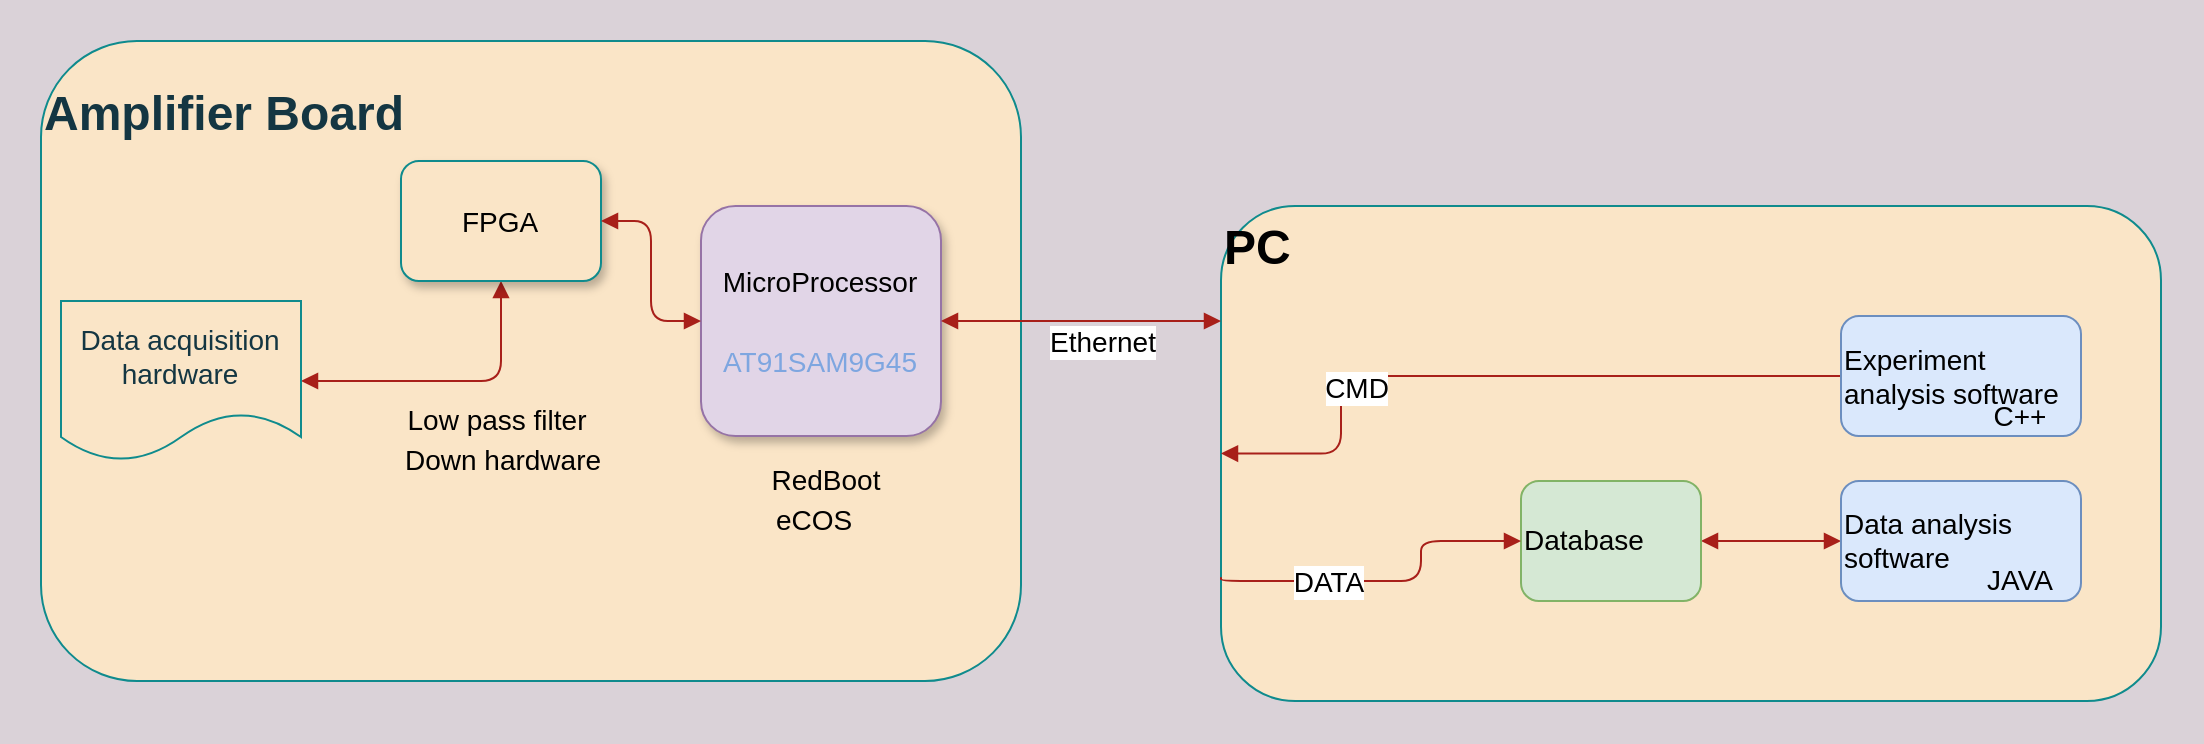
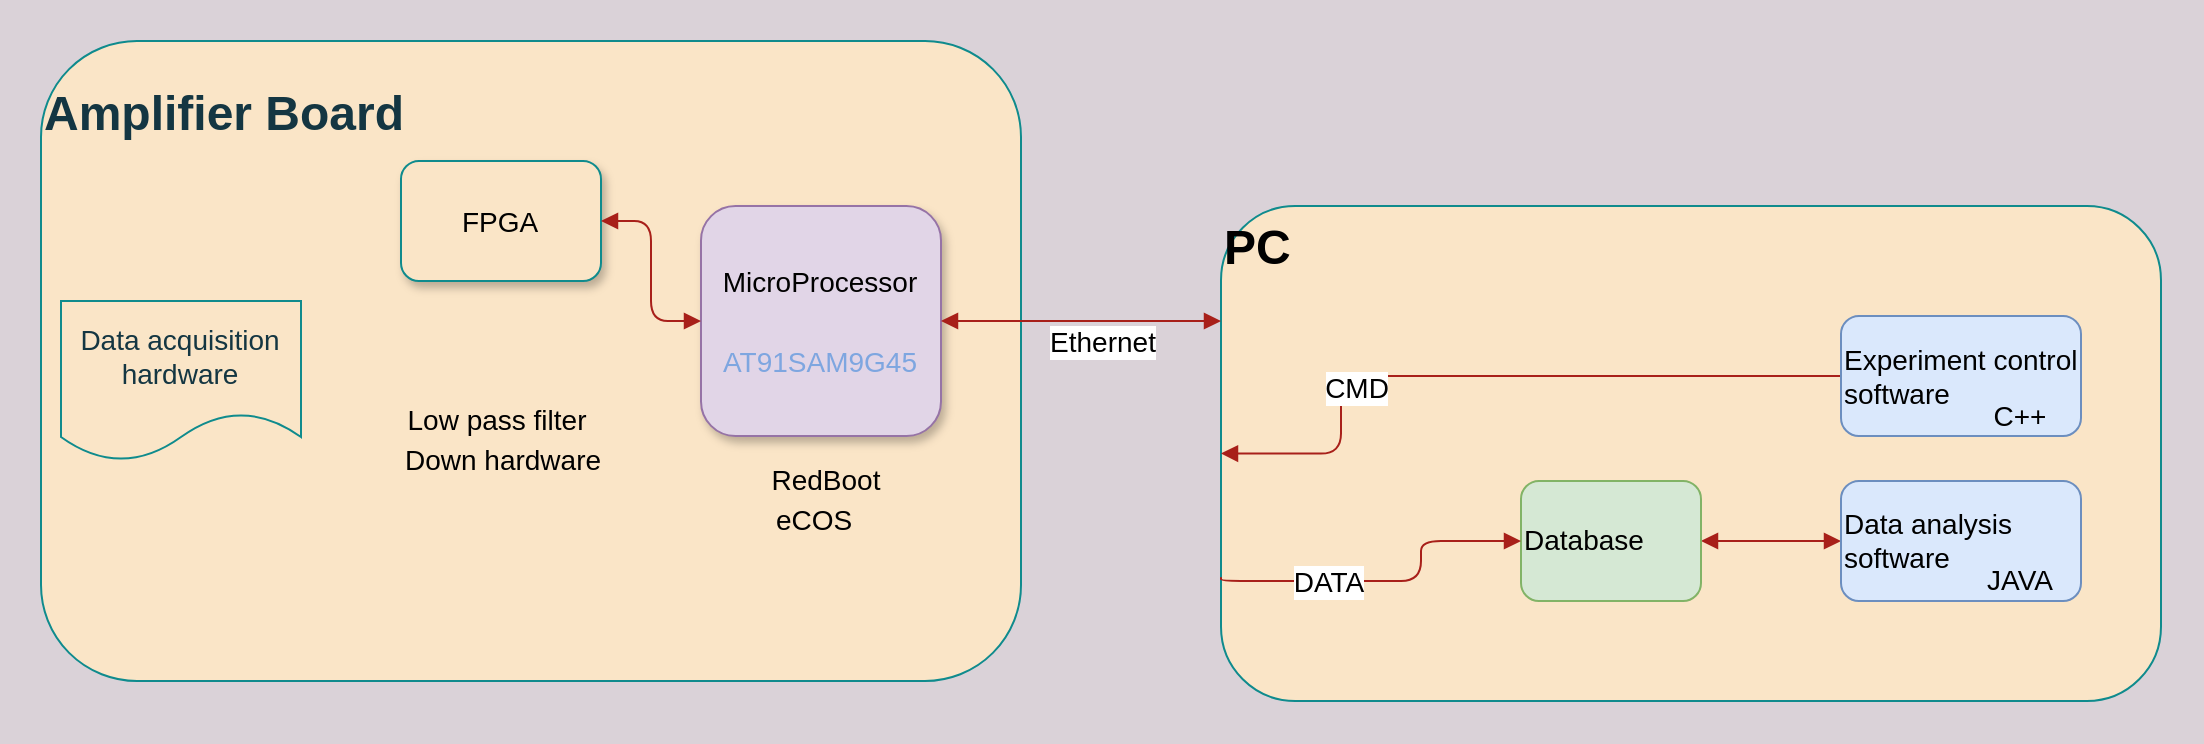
node "Experiment analysis software": label "Experiment analysis software" -> "Experiment control software"
edge "FPGA" -- "Data acquisition hardware": removed
